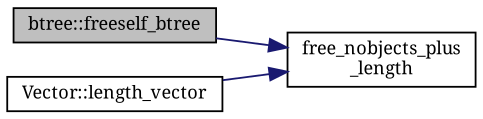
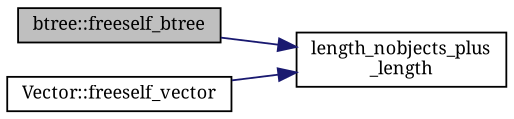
node "free_nobjects_plus _length": label "free_nobjects_plus _length" -> "length_nobjects_plus _length"
node "Vector::length_vector": label "Vector::length_vector" -> "Vector::freeself_vector"
